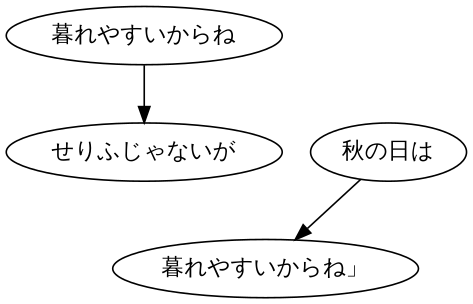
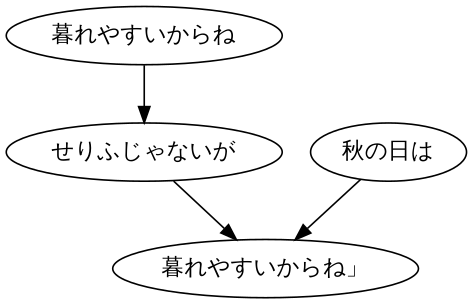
edge "せりふじゃないが" -> "暮れやすいからね」": added
